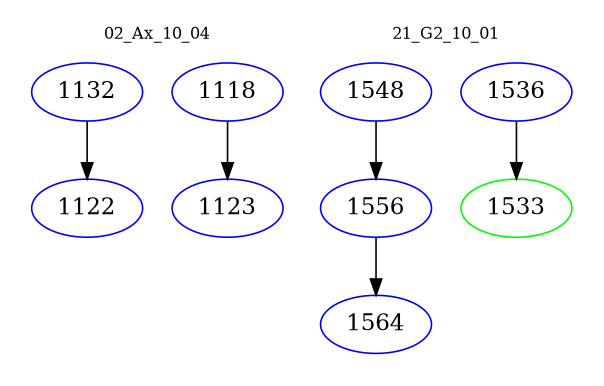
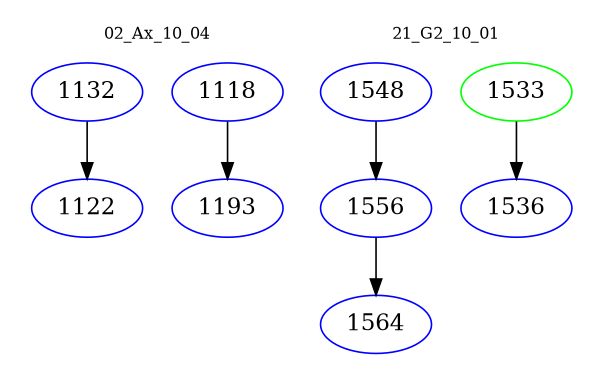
edge "1536" -> "1533": reversed
node "1123": label "1123" -> "1193"
